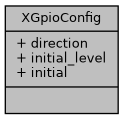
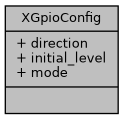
node "XGpioConfig": text "+ initial" -> "+ mode"
